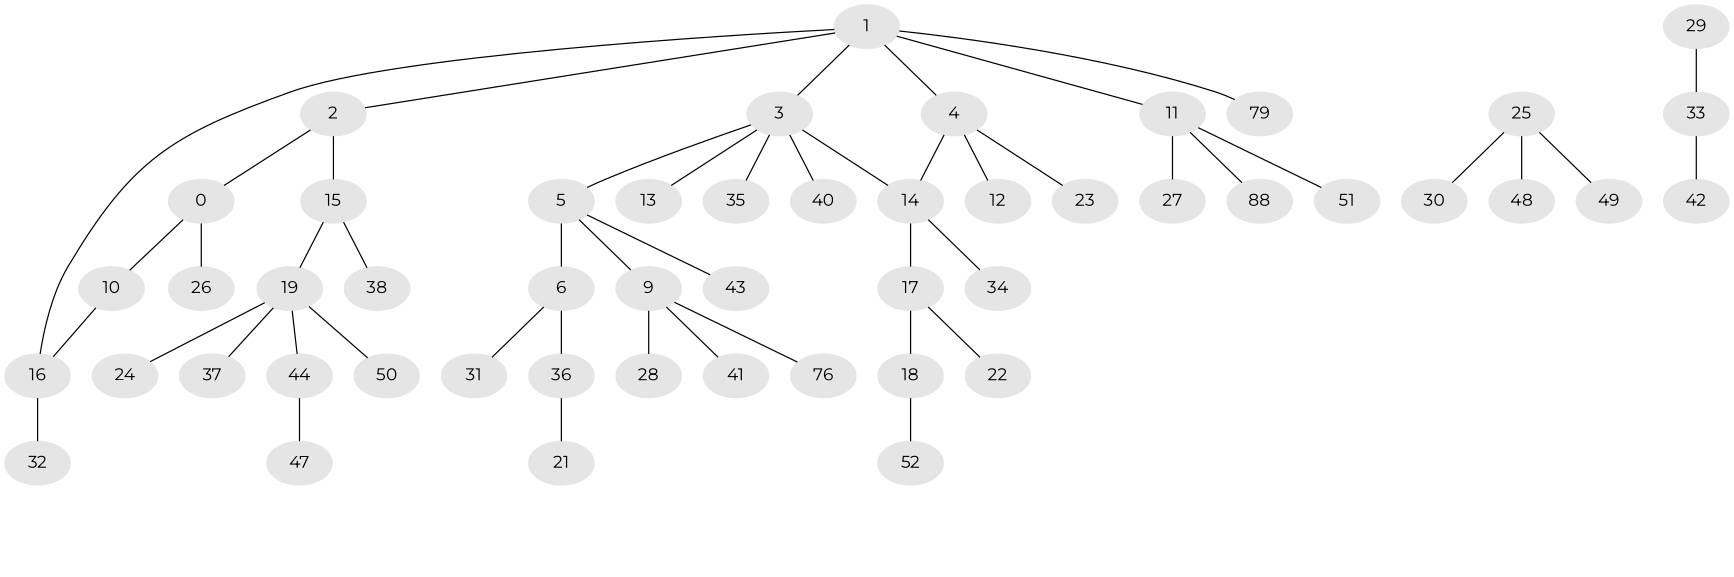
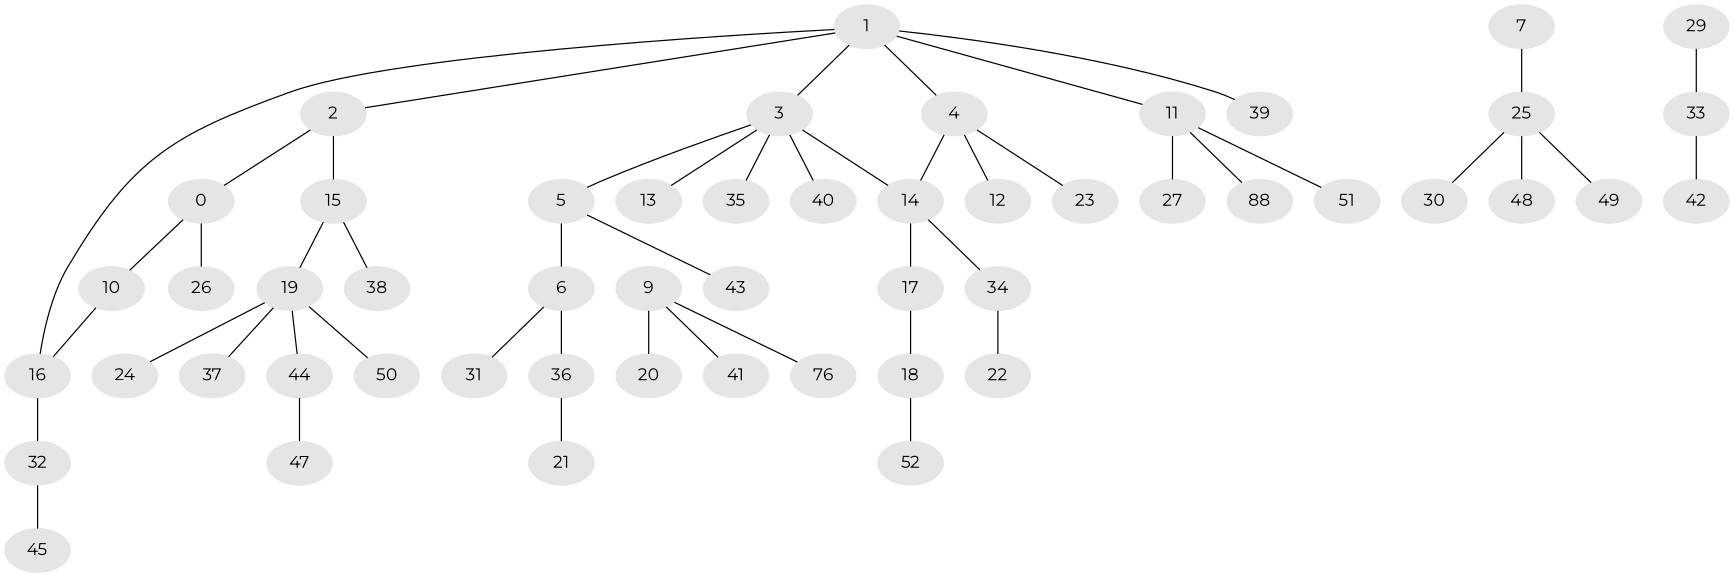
node "7": added
node "79": label "79" -> "39"
edge "5" -- "9": removed
edge "17" -- "22": now "34" -- "22"
node "28": label "28" -> "20"
node "45": added
